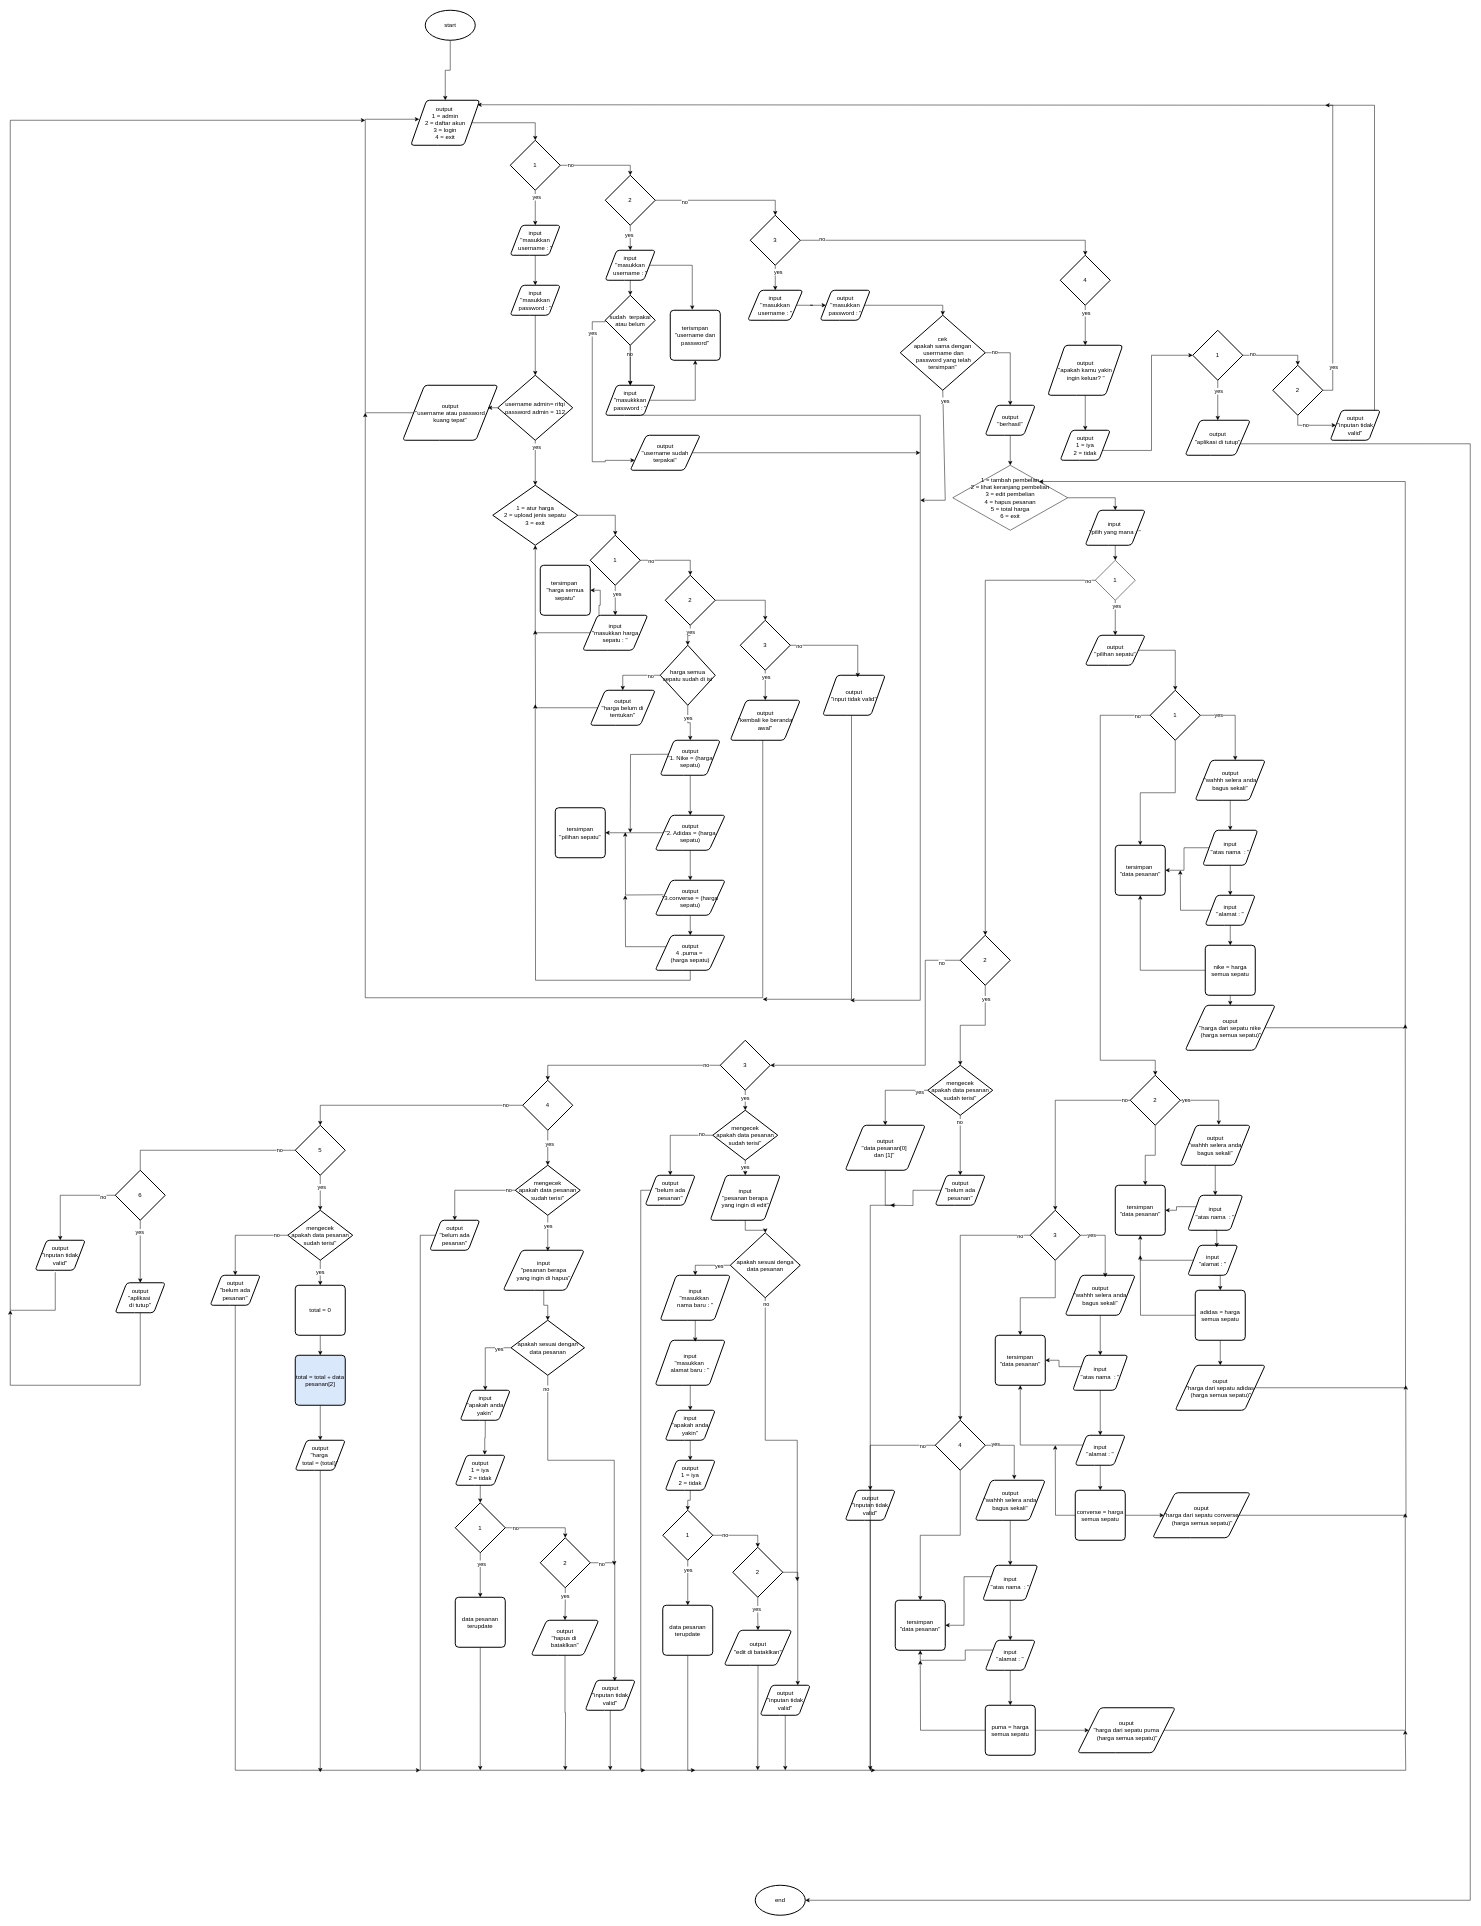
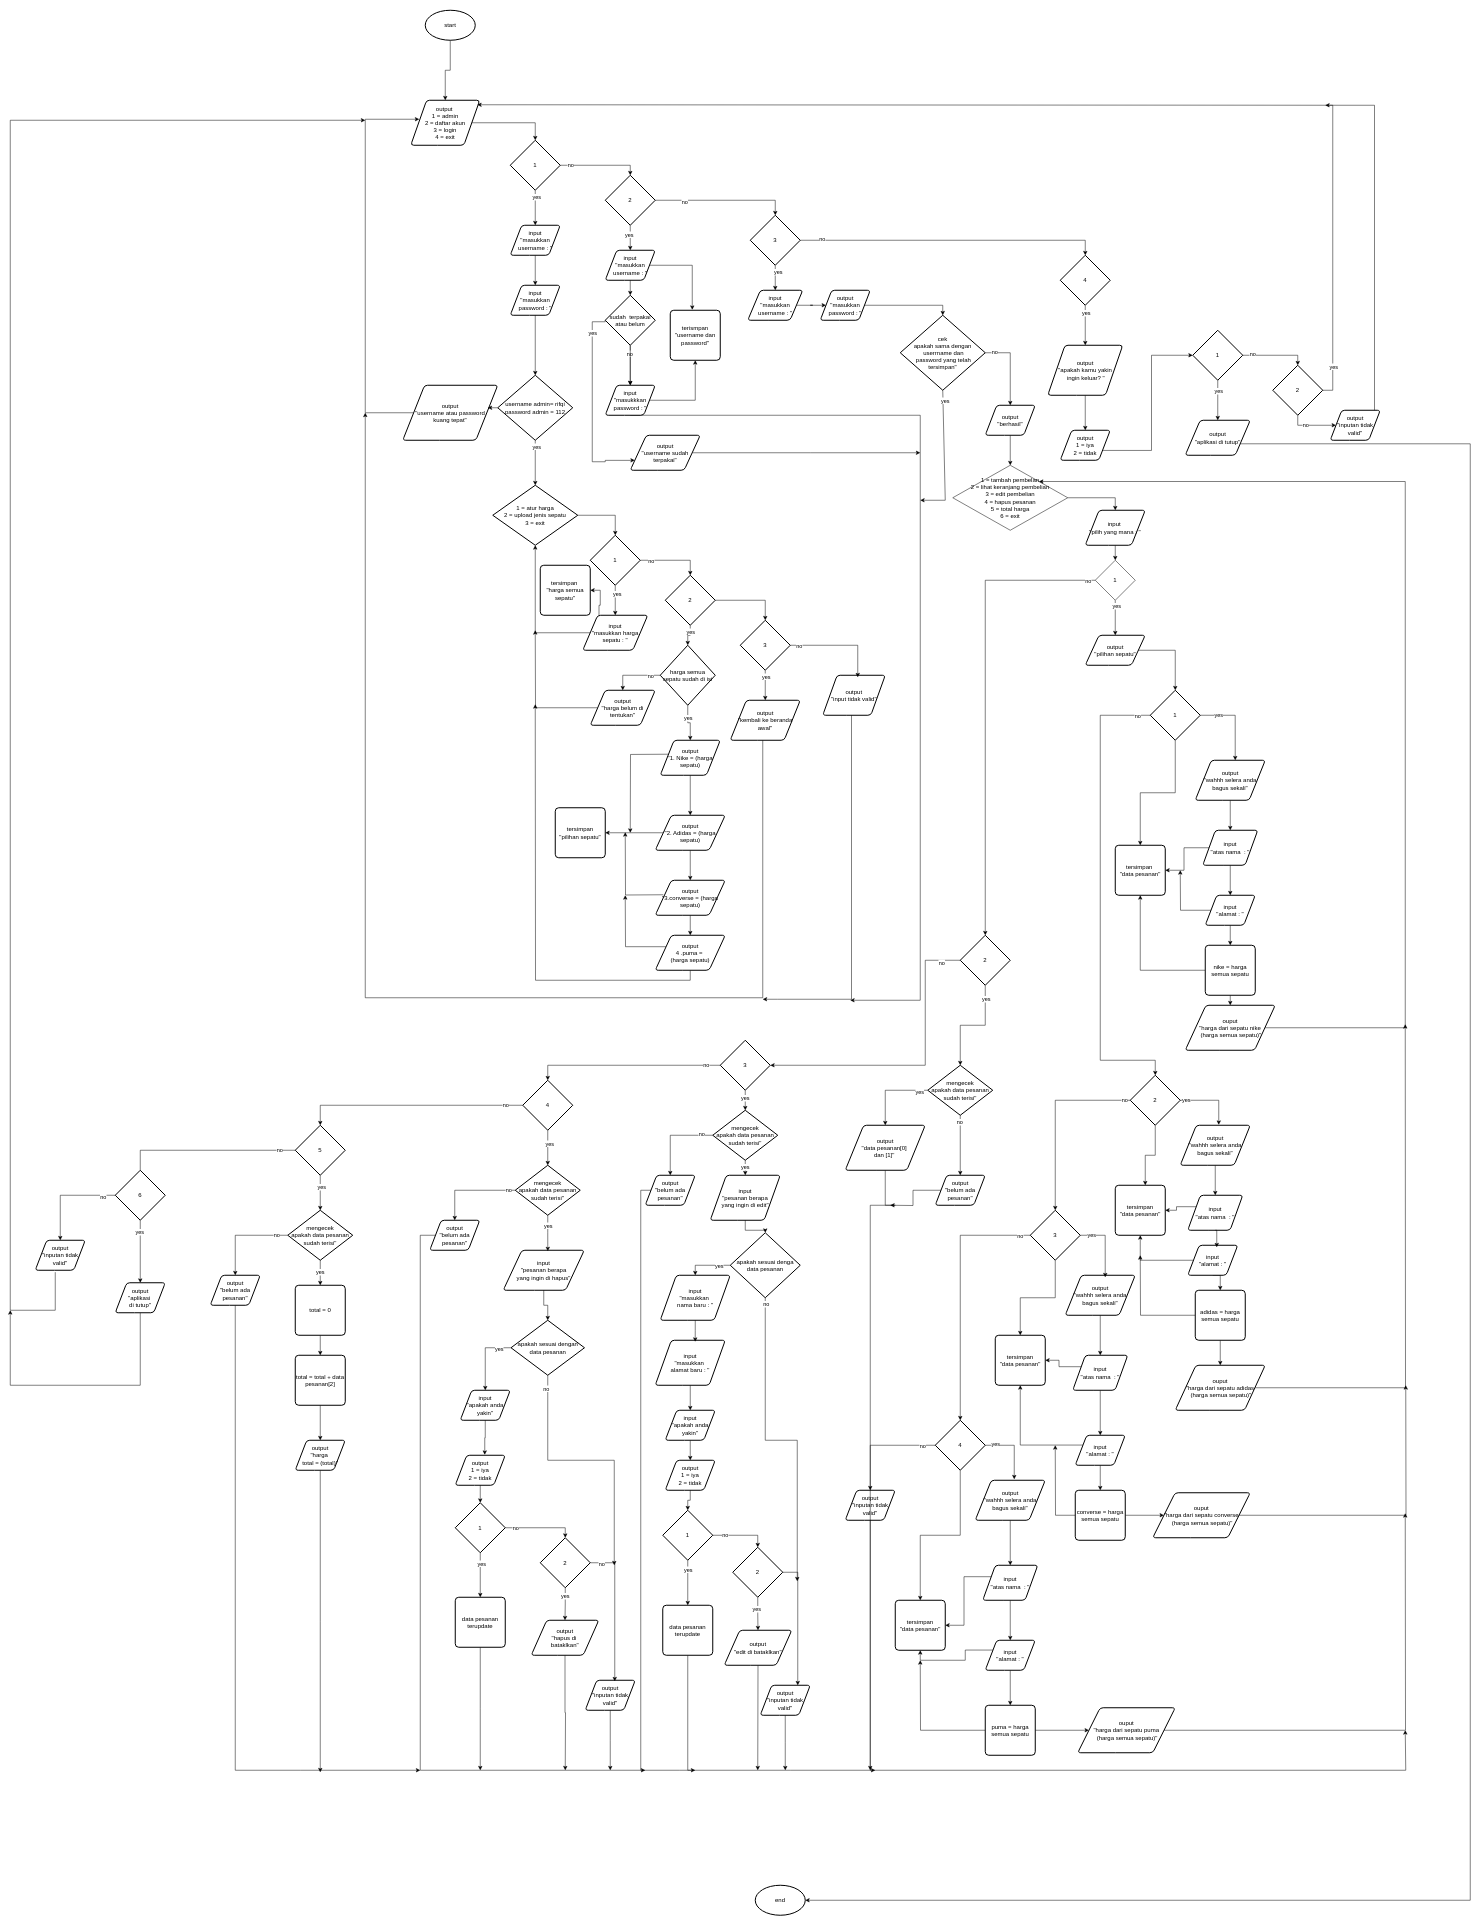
node "total = total + data pesanan[2]": fillcolor #dae8fc -> #ffffff
